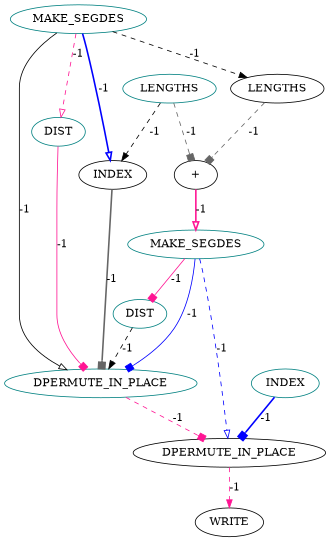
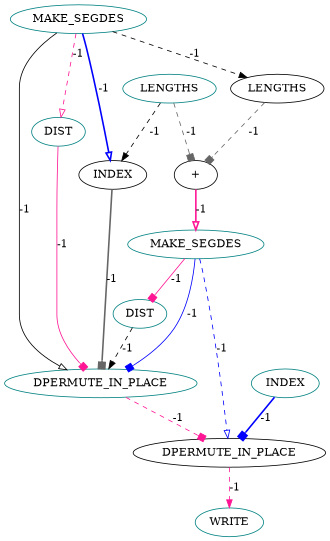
node "WRITE": color black -> teal
